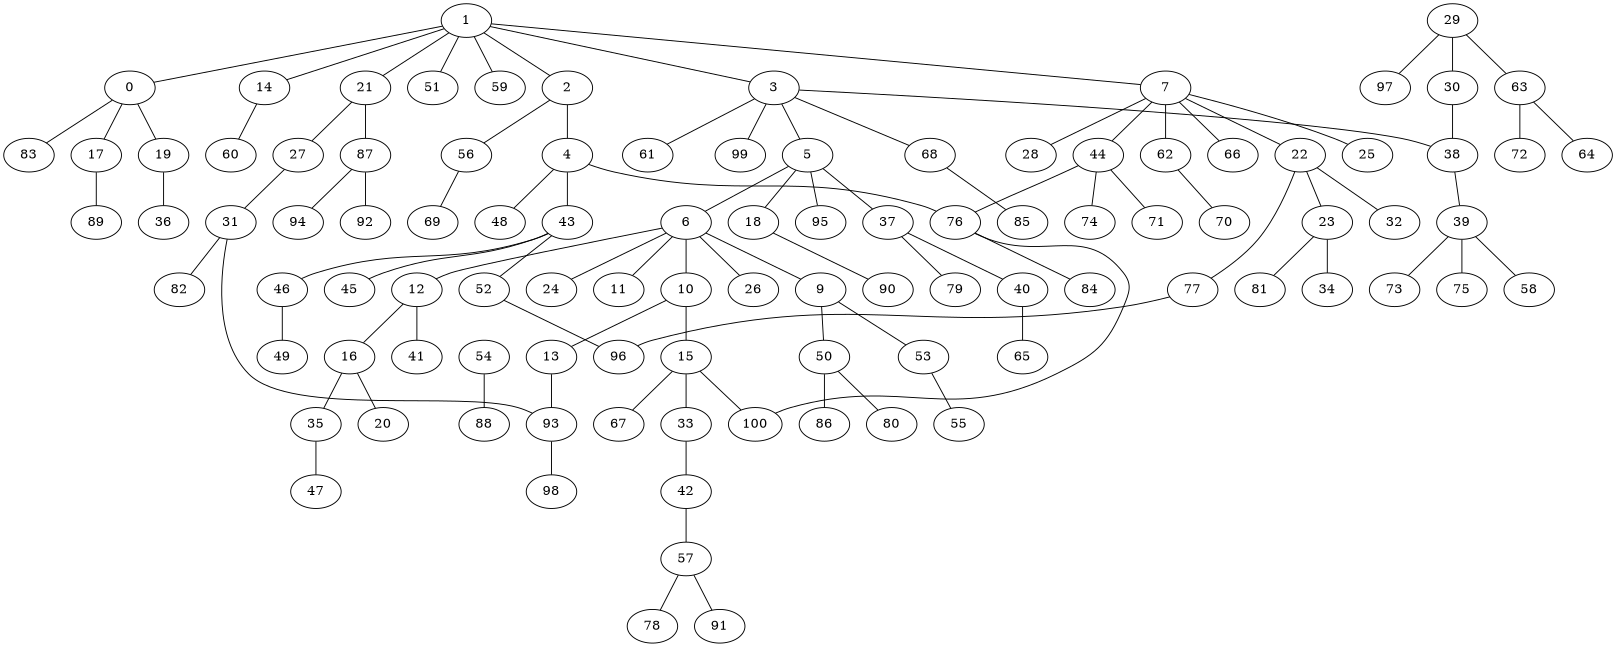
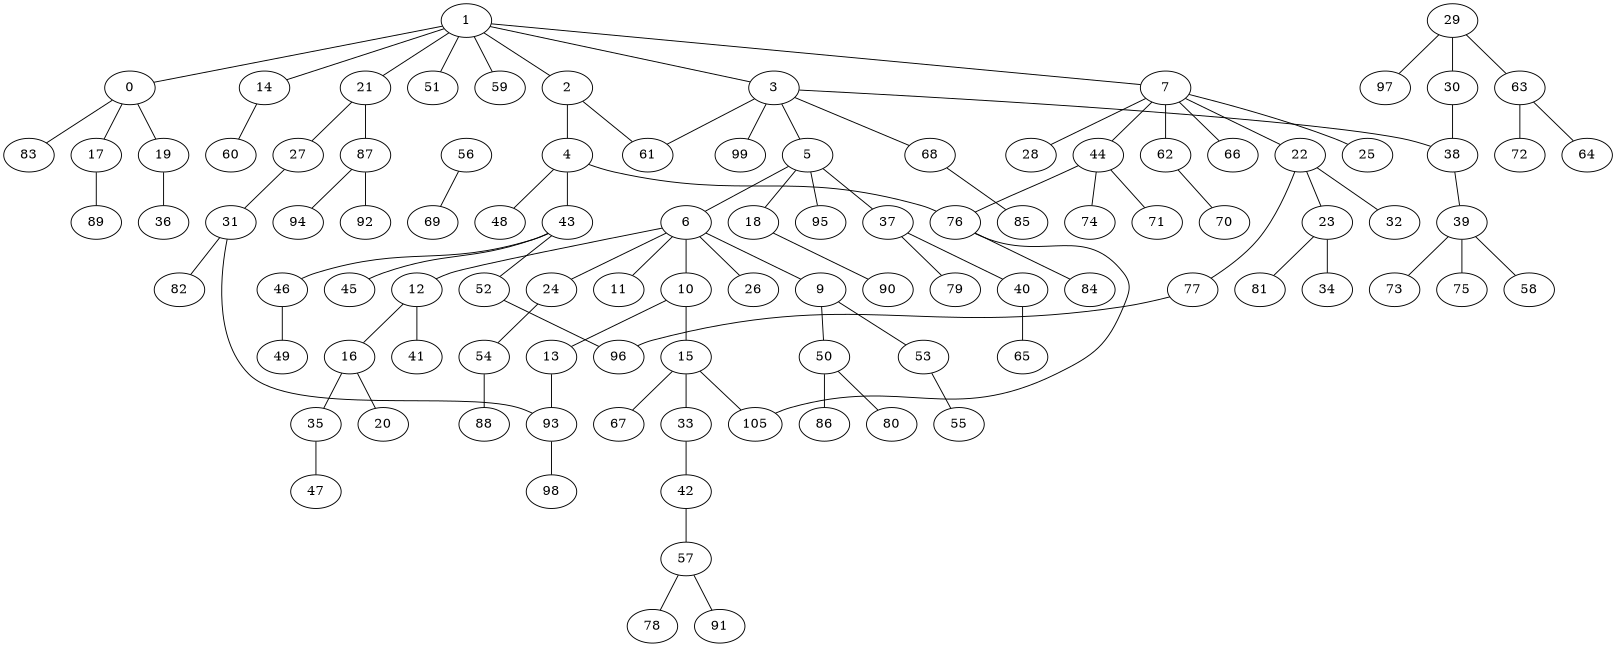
edge "2" -- "56": now "2" -- "61"
edge "24" -- "54": added
node "100": label "100" -> "105"
